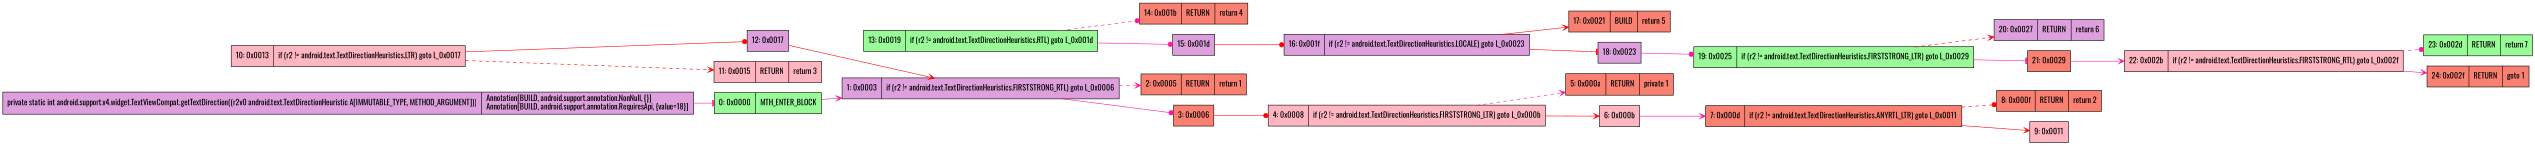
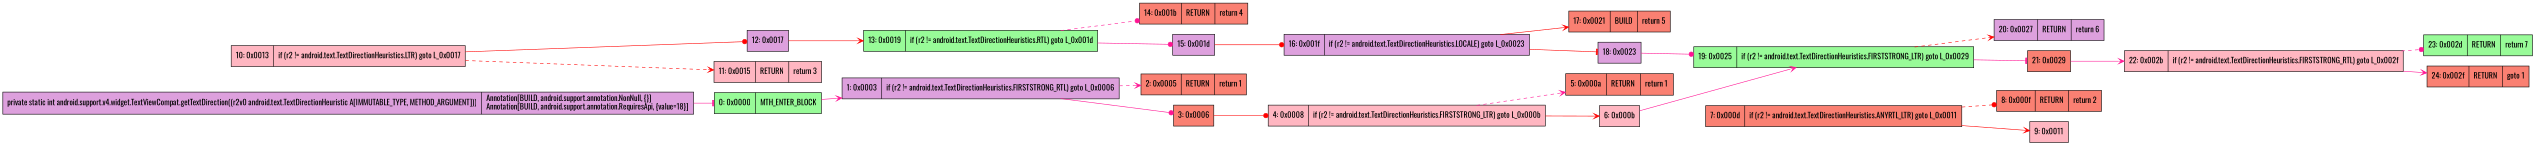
edge "12: 0x0017" -> "1: 0x0003": now "12: 0x0017" -> "13: 0x0019"
node "5: 0x000a": text "private 1" -> "return 1"
edge "6: 0x000b" -> "7: 0x000d": now "6: 0x000b" -> "19: 0x0025"
